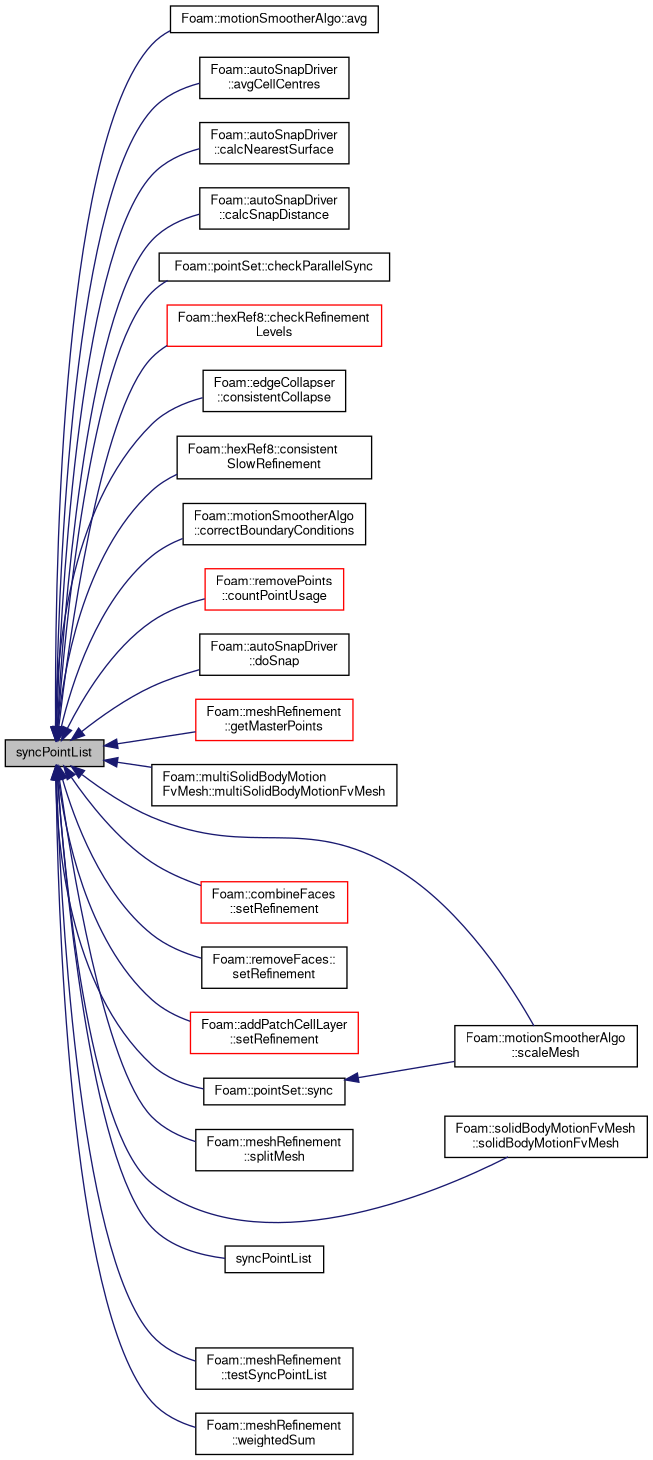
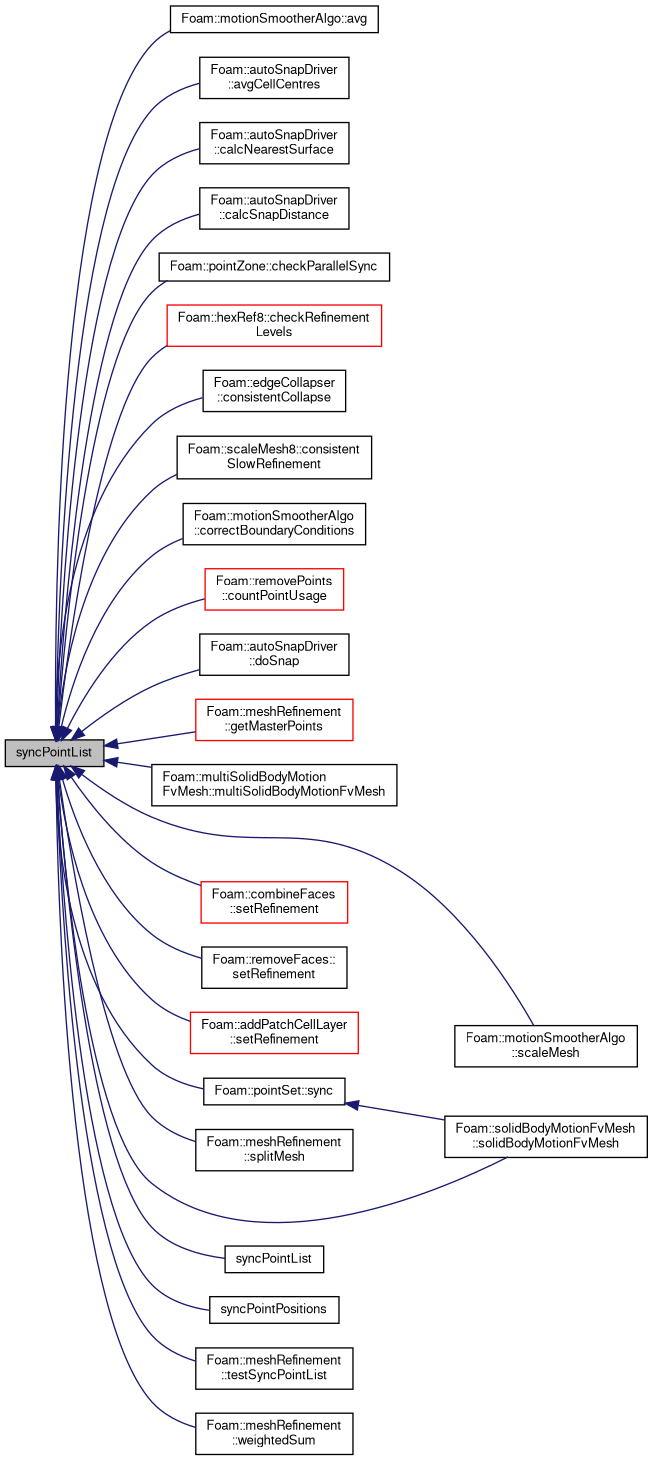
node "Foam::pointSet::checkParallelSync": label "Foam::pointSet::checkParallelSync" -> "Foam::pointZone::checkParallelSync"
node "Foam::hexRef8::consistent SlowRefinement": label "Foam::hexRef8::consistent SlowRefinement" -> "Foam::scaleMesh8::consistent SlowRefinement"
edge "Foam::motionSmootherAlgo ::scaleMesh" -> "Foam::pointSet::sync": now "Foam::solidBodyMotionFvMesh ::solidBodyMotionFvMesh" -> "Foam::pointSet::sync"
node "syncPointPositions": added
